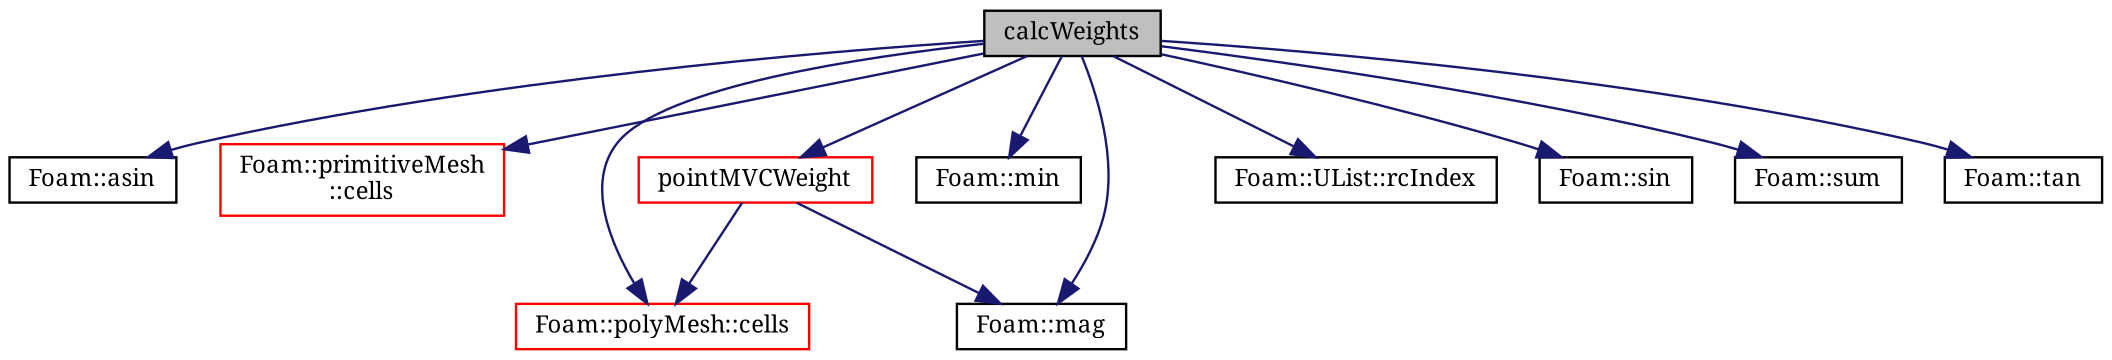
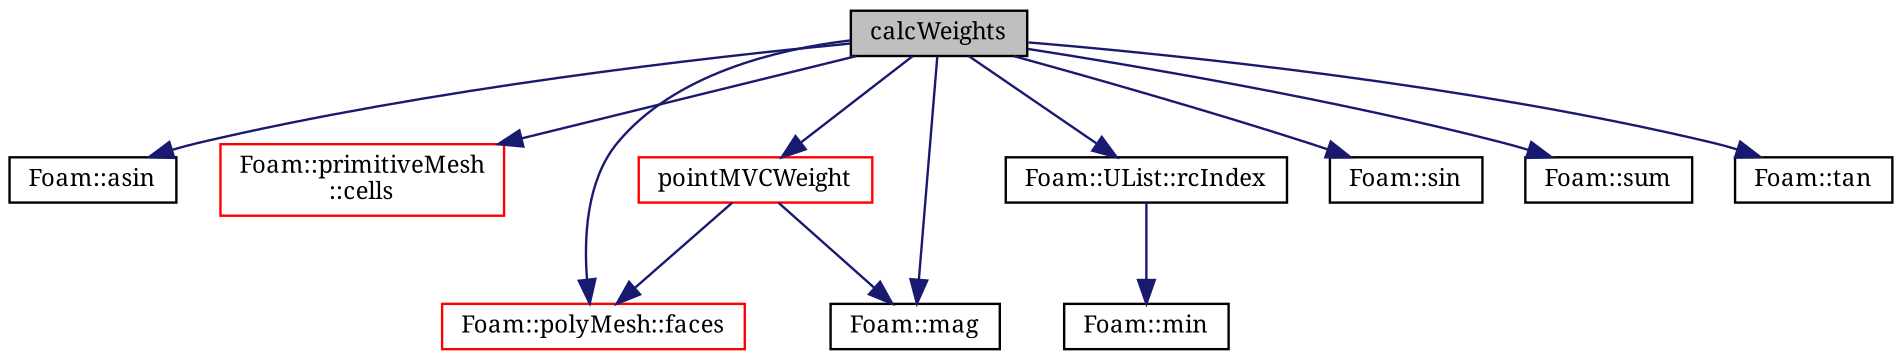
edge "calcWeights" -> "Foam::min": now "Foam::UList::rcIndex" -> "Foam::min"
node "Foam::polyMesh::cells": label "Foam::polyMesh::cells" -> "Foam::polyMesh::faces"
